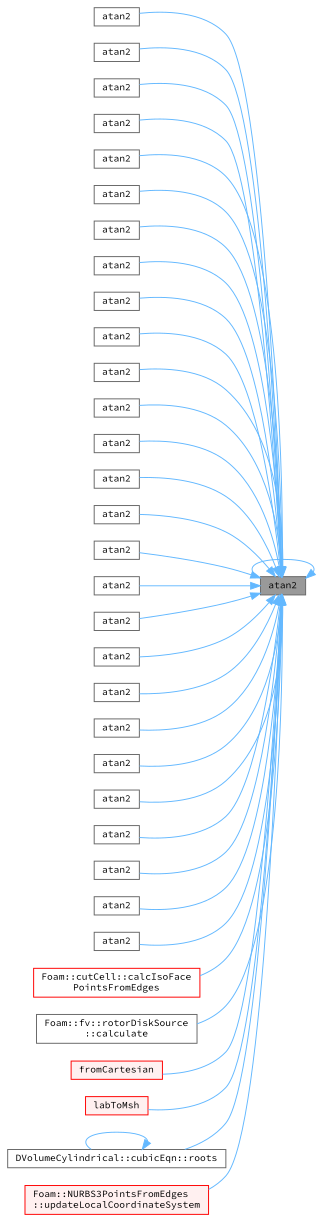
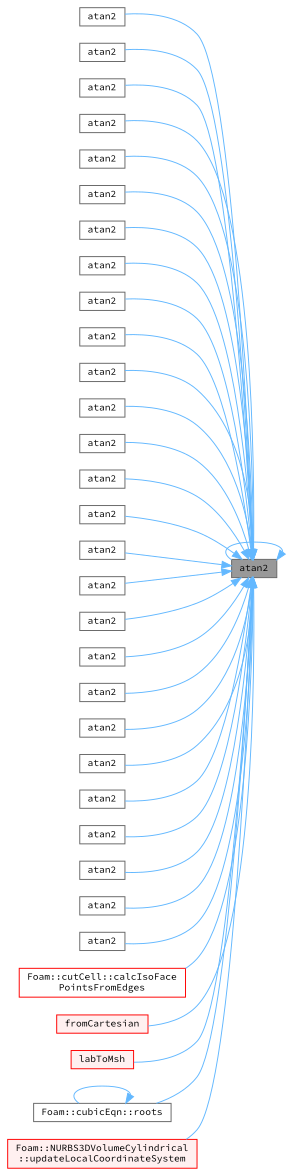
node "Foam::fv::rotorDiskSource ::calculate": removed
node "DVolumeCylindrical::cubicEqn::roots": label "DVolumeCylindrical::cubicEqn::roots" -> "Foam::cubicEqn::roots"
node "Foam::NURBS3PointsFromEdges ::updateLocalCoordinateSystem": label "Foam::NURBS3PointsFromEdges ::updateLocalCoordinateSystem" -> "Foam::NURBS3DVolumeCylindrical ::updateLocalCoordinateSystem"
